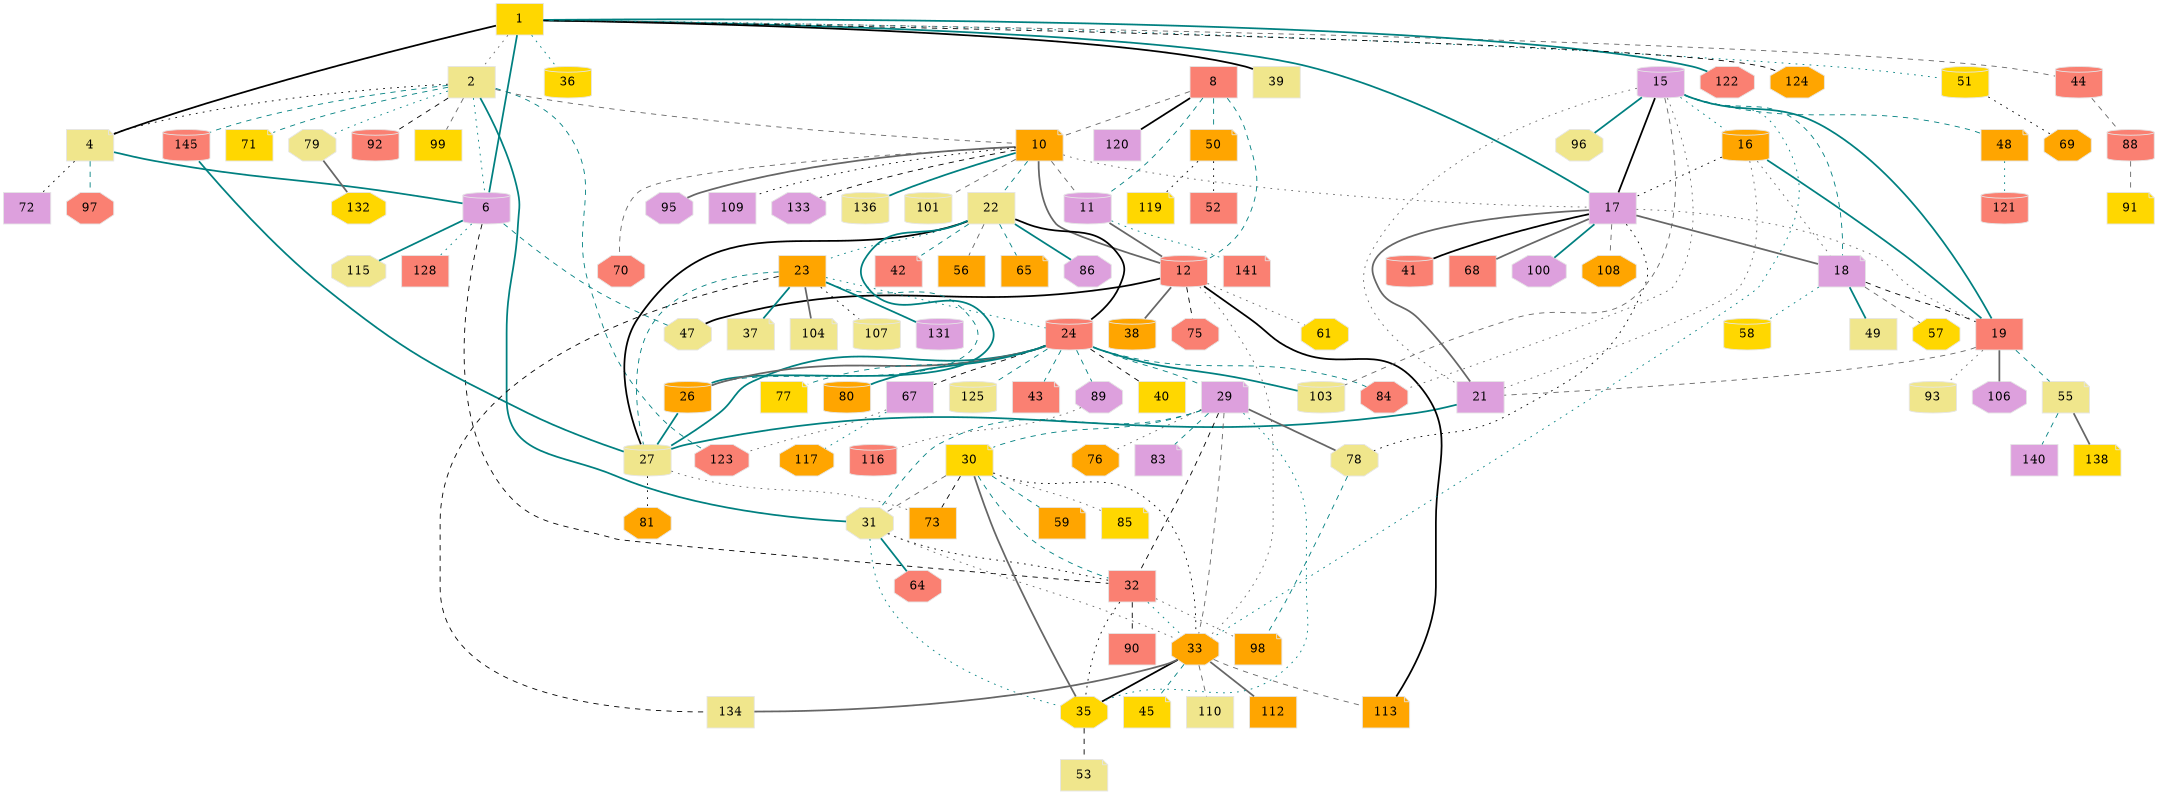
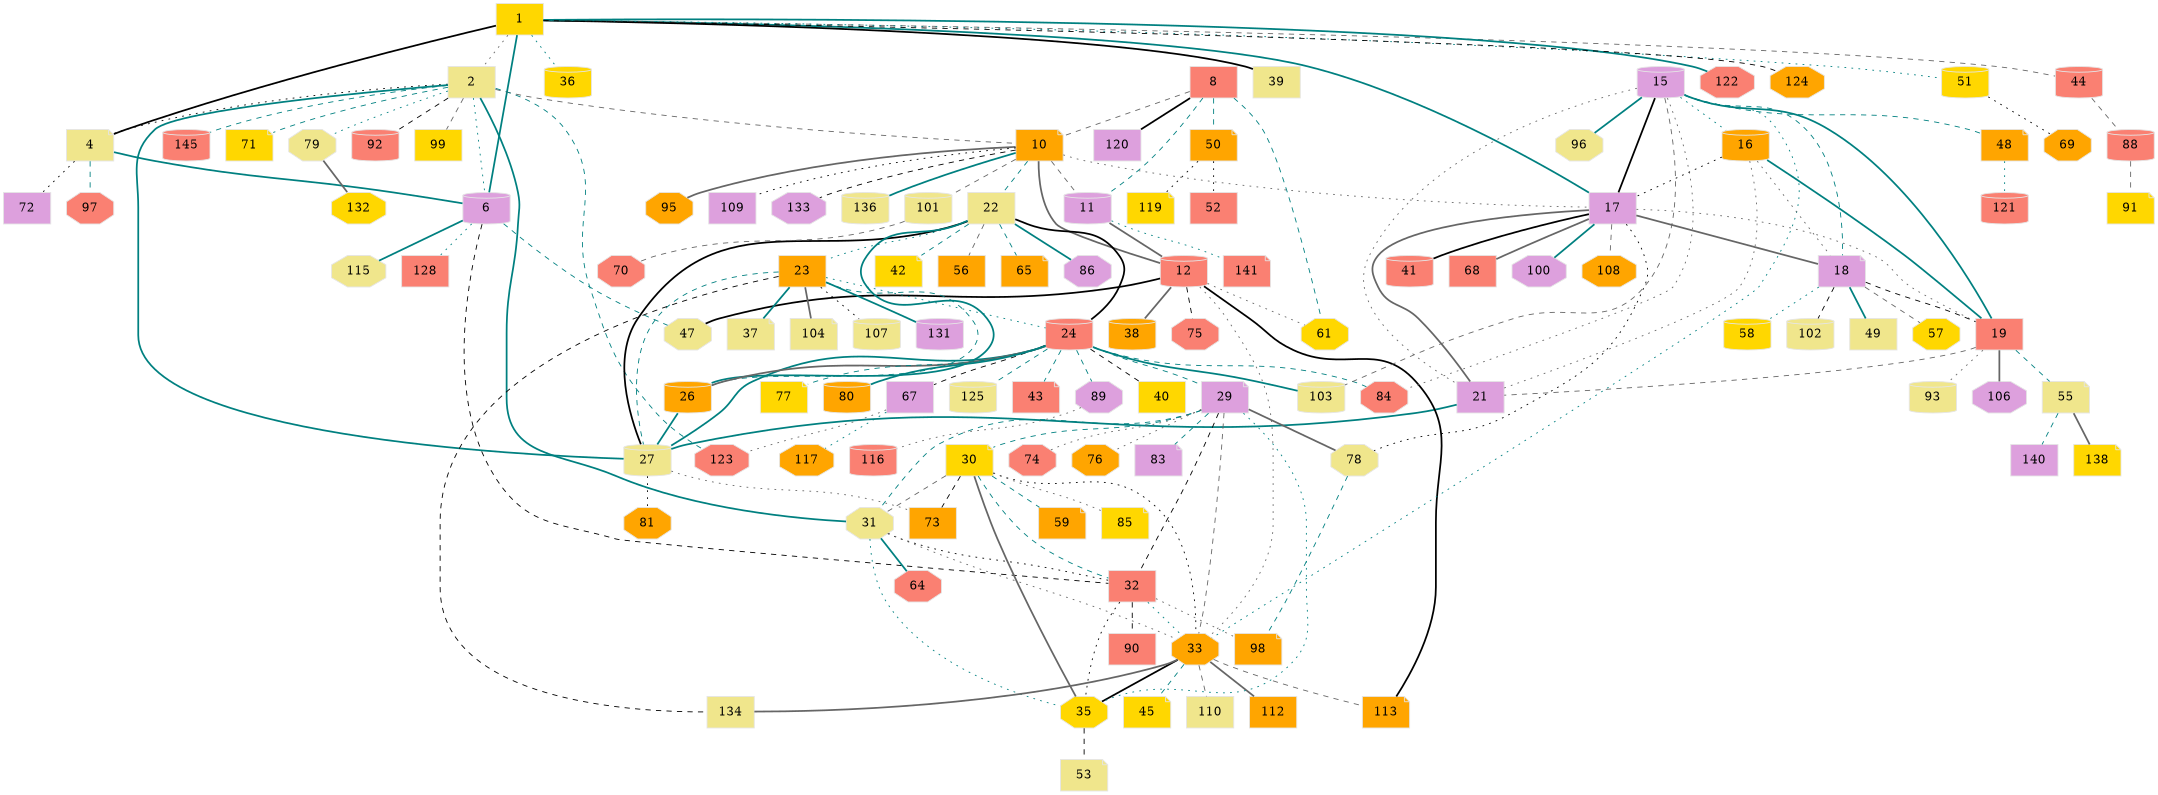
edge "10" -- "70": now "101" -- "70"
edge "8" -- "12": now "8" -- "61"
node "95": fillcolor plum -> orange
node "42": fillcolor salmon -> gold
node "102": added
edge "145" -- "27": now "2" -- "27"
node "74": added
